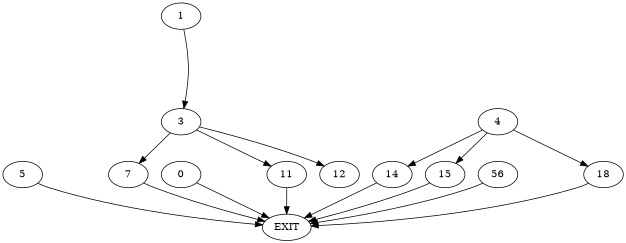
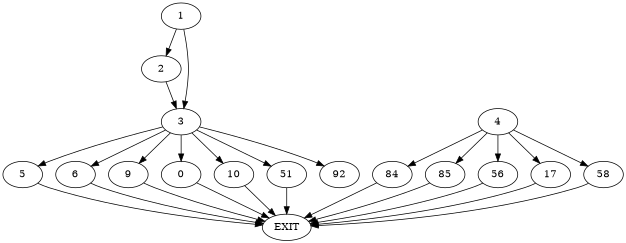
node "2": added
edge "3" -> "5": added
edge "3" -> "0": added
edge "4" -> "56": added
node "6": added
node "7": label "7" -> "9"
node "10": added
node "11": label "11" -> "51"
node "12": label "12" -> "92"
node "14": label "14" -> "84"
node "15": label "15" -> "85"
node "17": added
node "18": label "18" -> "58"
